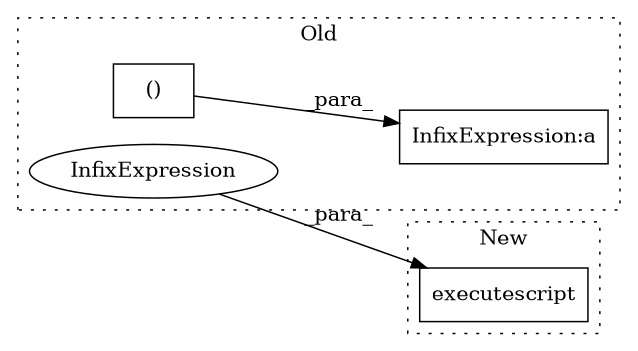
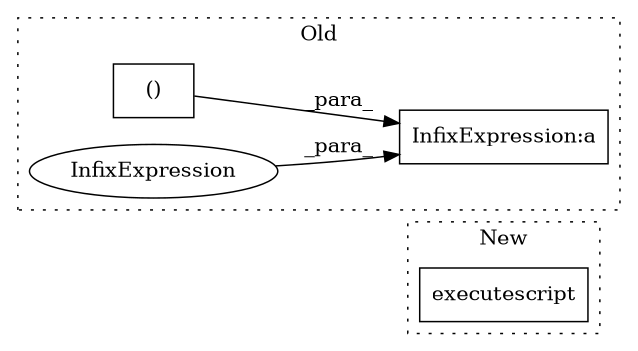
edge "InfixExpression" -> "executescript": now "InfixExpression" -> "InfixExpression:a"
